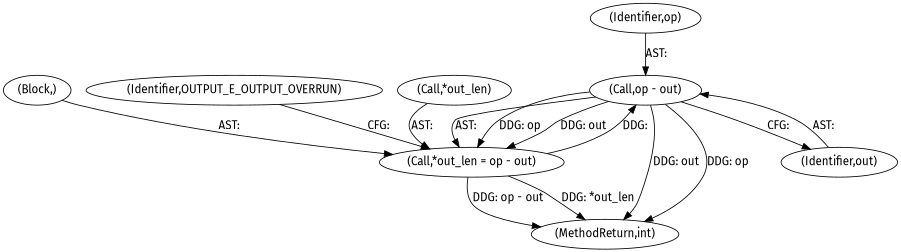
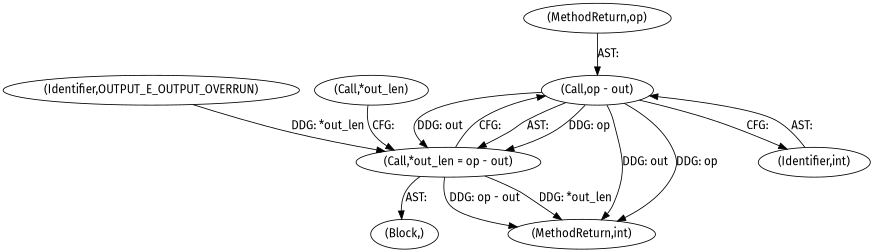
node "(Identifier,op)": label "(Identifier,op)" -> "(MethodReturn,op)"
edge "(Identifier,OUTPUT_E_OUTPUT_OVERRUN)" -> "(Call,*out_len = op - out)": label "CFG: " -> "DDG: *out_len"
edge "(Call,*out_len)" -> "(Call,*out_len = op - out)": label "AST: " -> "CFG: "
edge "(Call,*out_len = op - out)" -> "(Call,op - out)": label "DDG: " -> "CFG: "
edge "(Block,)" -> "(Call,*out_len = op - out)": reversed
node "(Identifier,out)": label "(Identifier,out)" -> "(Identifier,int)"
